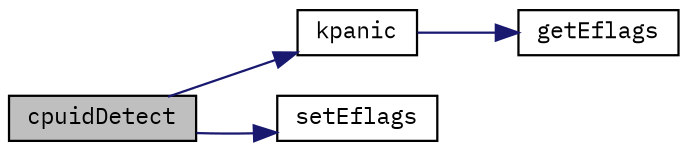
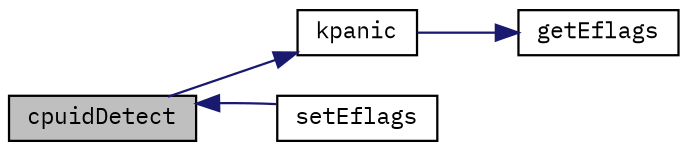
edge "cpuidDetect" -> "setEflags": reversed
